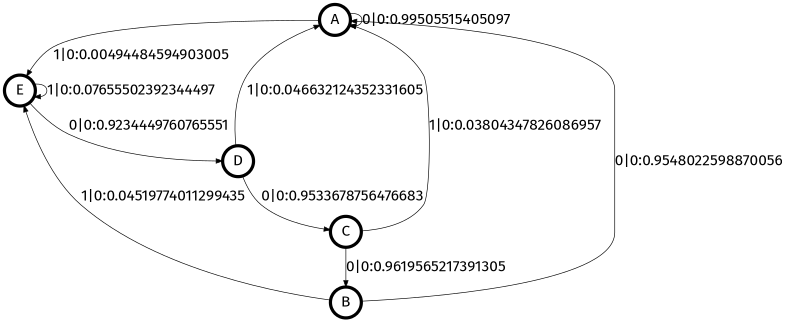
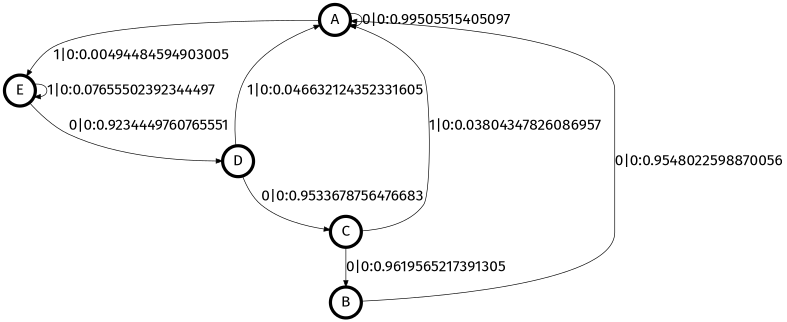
edge "B" -> "E": removed, label "1|0:0.04519774011299435"
